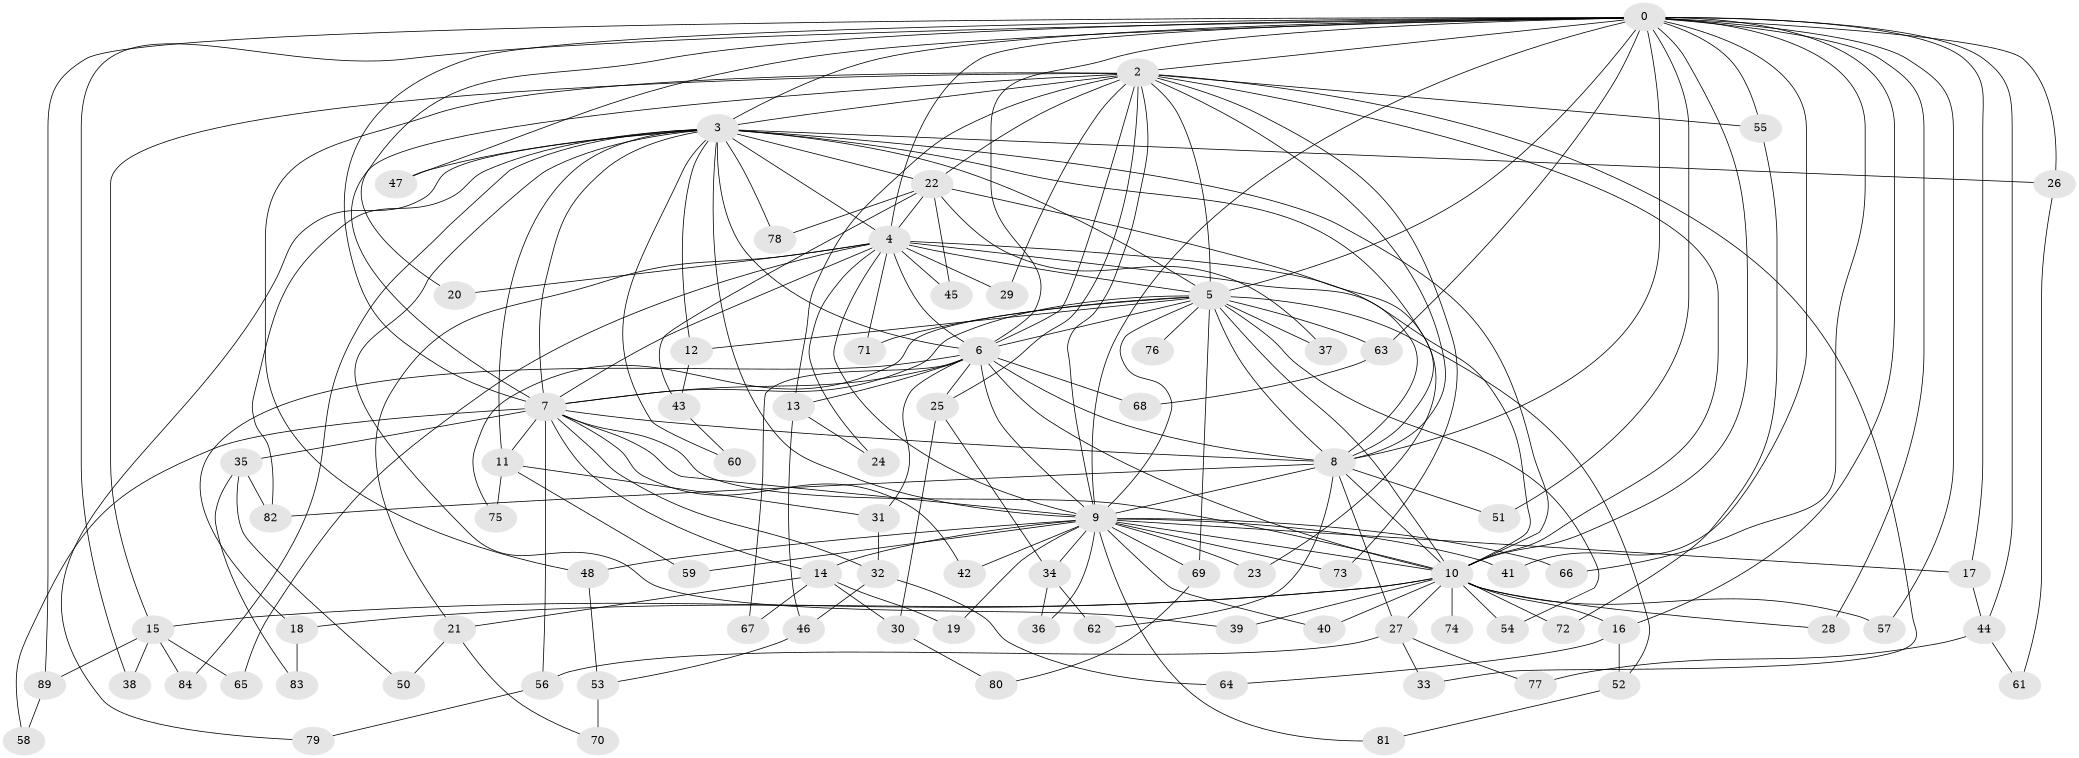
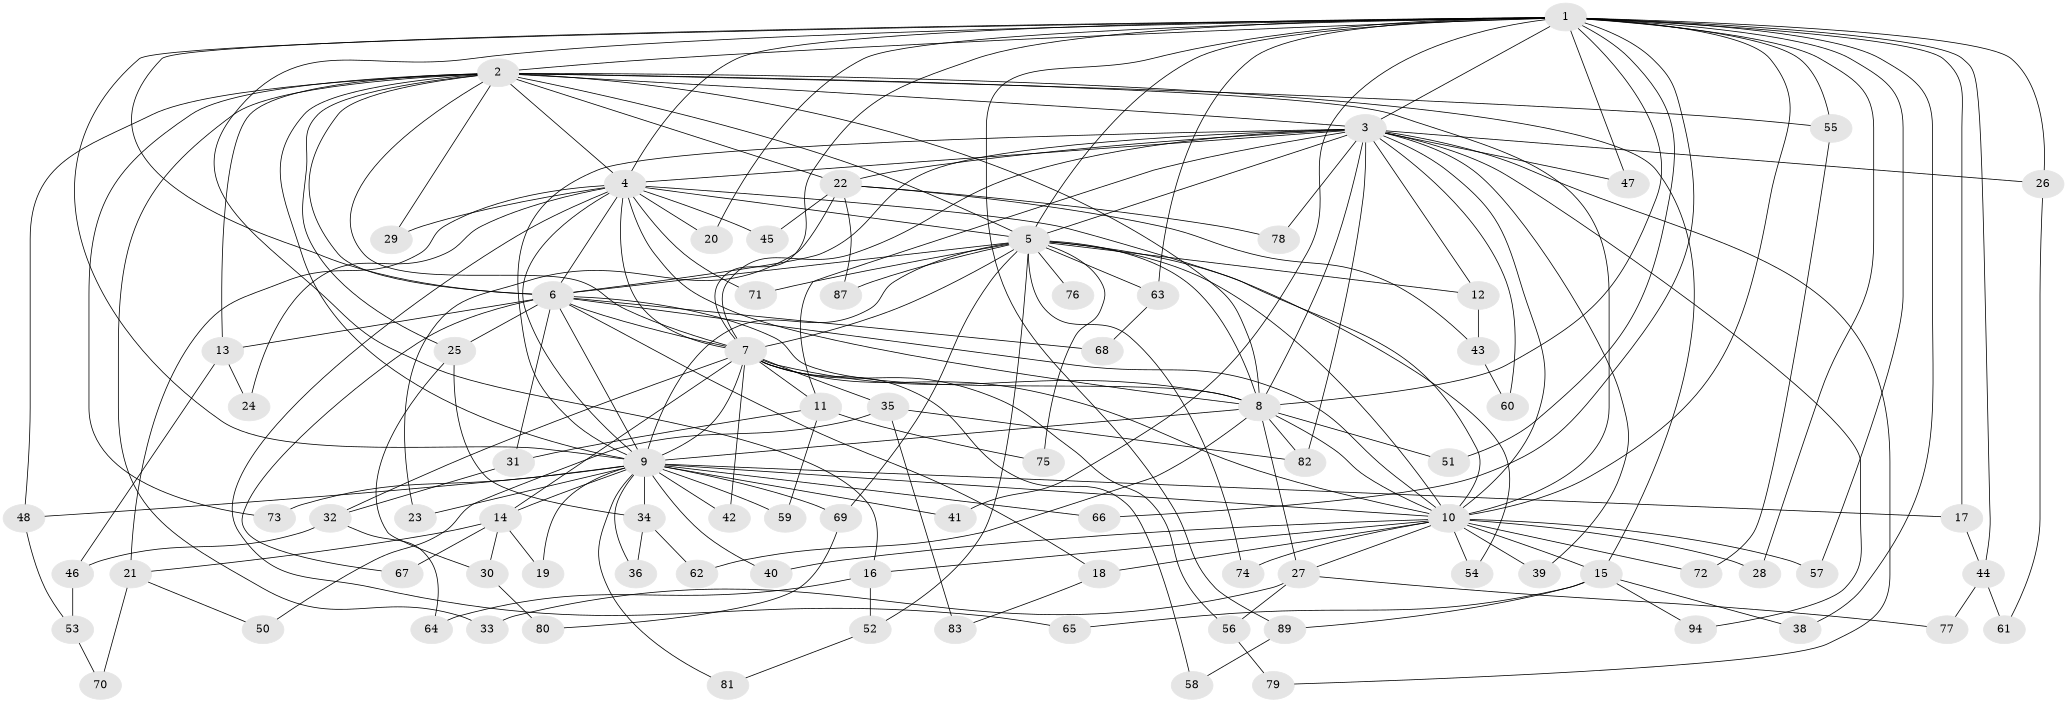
node "0": label "0" -> "1"
edge "22" -- "4": now "2" -- "4"
node "37": label "37" -> "87"
edge "5" -- "74": added
node "84": label "84" -> "94"
